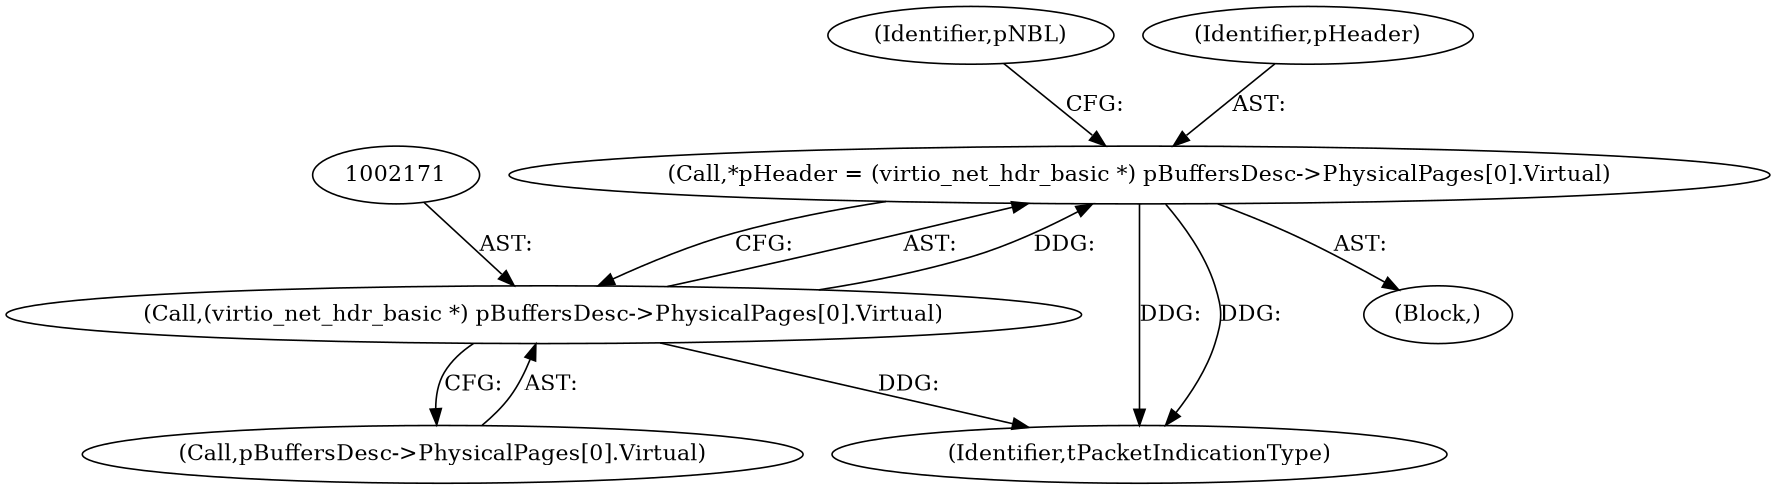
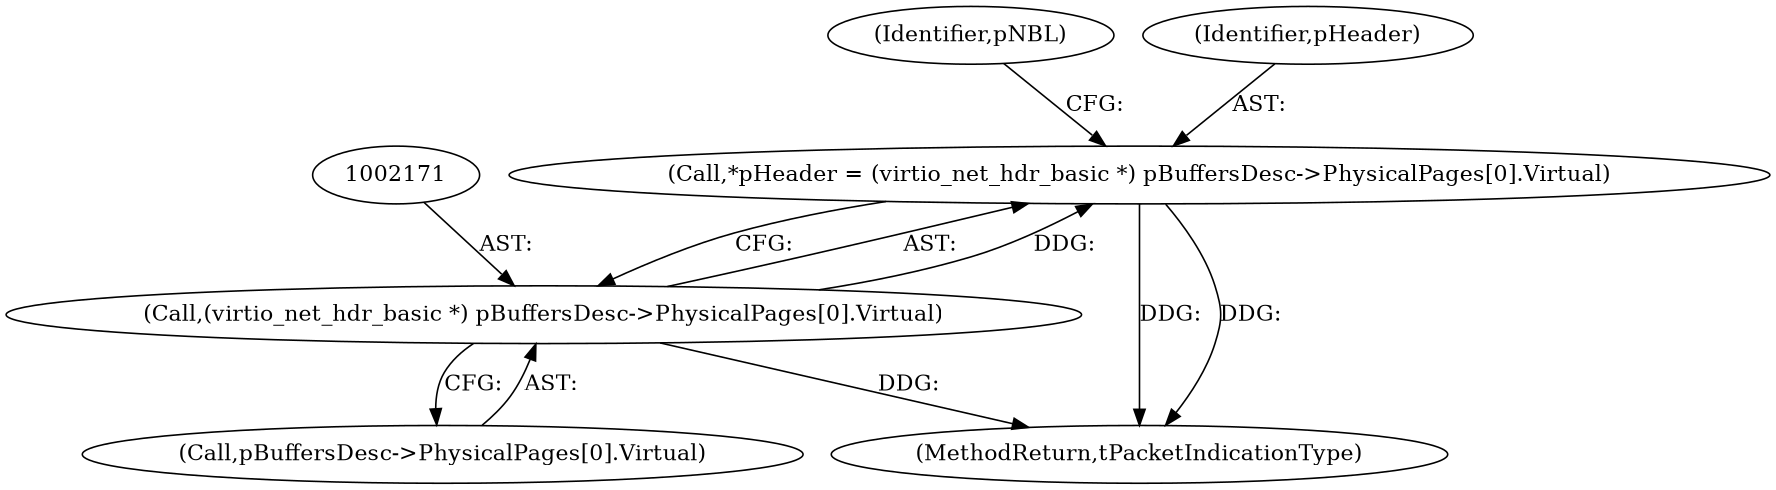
node "(Block,)": removed
node "(Identifier,tPacketIndicationType)": label "(Identifier,tPacketIndicationType)" -> "(MethodReturn,tPacketIndicationType)"
